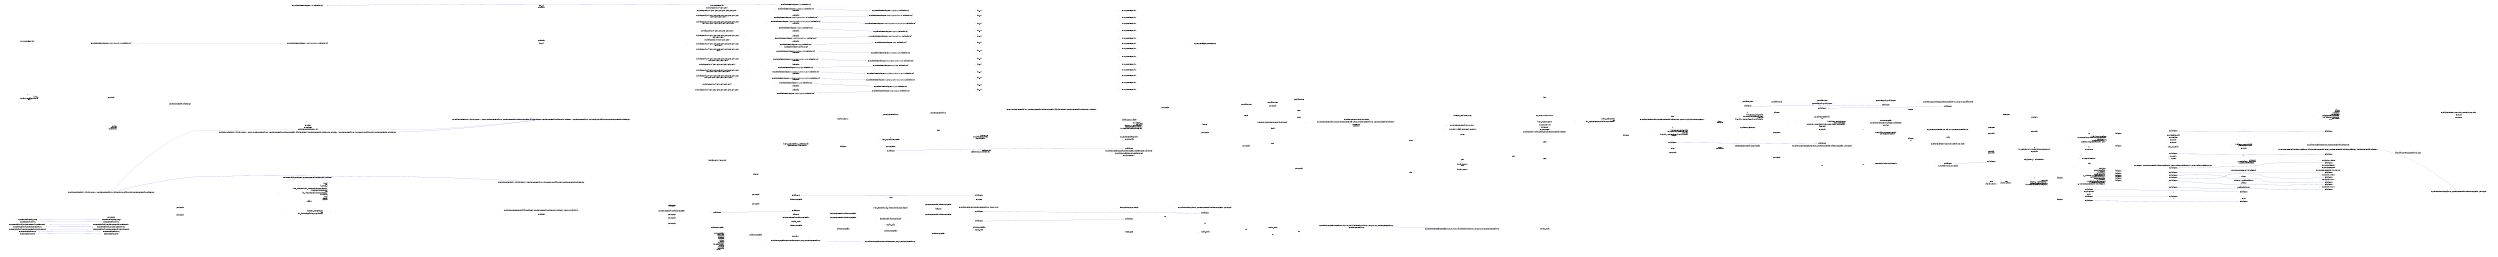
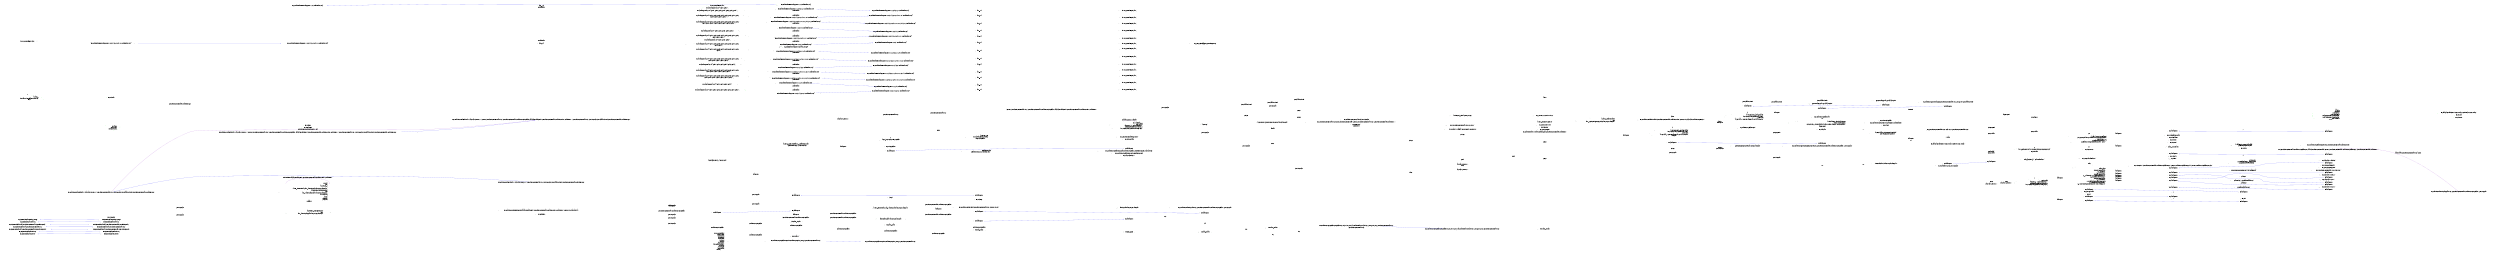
edge "CommandLine.Core.OptionSpecification" -> "f().GetType()": now "CommandLine.Core.OptionSpecification" -> "this.longName = longName"
